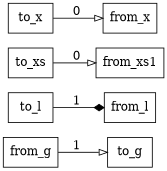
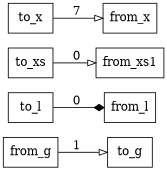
edge "to_x" -> "from_x": label "0" -> "7"
edge "to_l" -> "from_l": label "1" -> "0"
